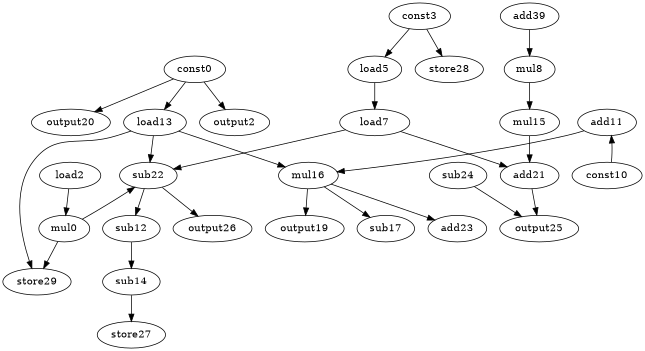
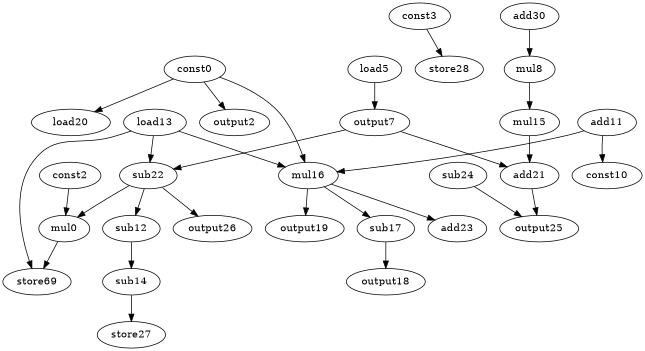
node "add39": label "add39" -> "add30"
edge "const3" -> "load5": removed
edge "const0" -> "load13": now "const0" -> "mul16"
node "output20": label "output20" -> "load20"
node "load7": label "load7" -> "output7"
edge "const10" -> "add11": reversed
node "load2": label "load2" -> "const2"
edge "mul0" -> "sub22": reversed
node "store29": label "store29" -> "store69"
node "output18": added
